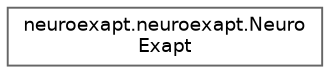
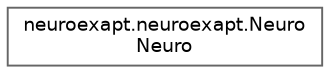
node "neuroexapt.neuroexapt.Neuro Exapt": label "neuroexapt.neuroexapt.Neuro Exapt" -> "neuroexapt.neuroexapt.Neuro Neuro"
